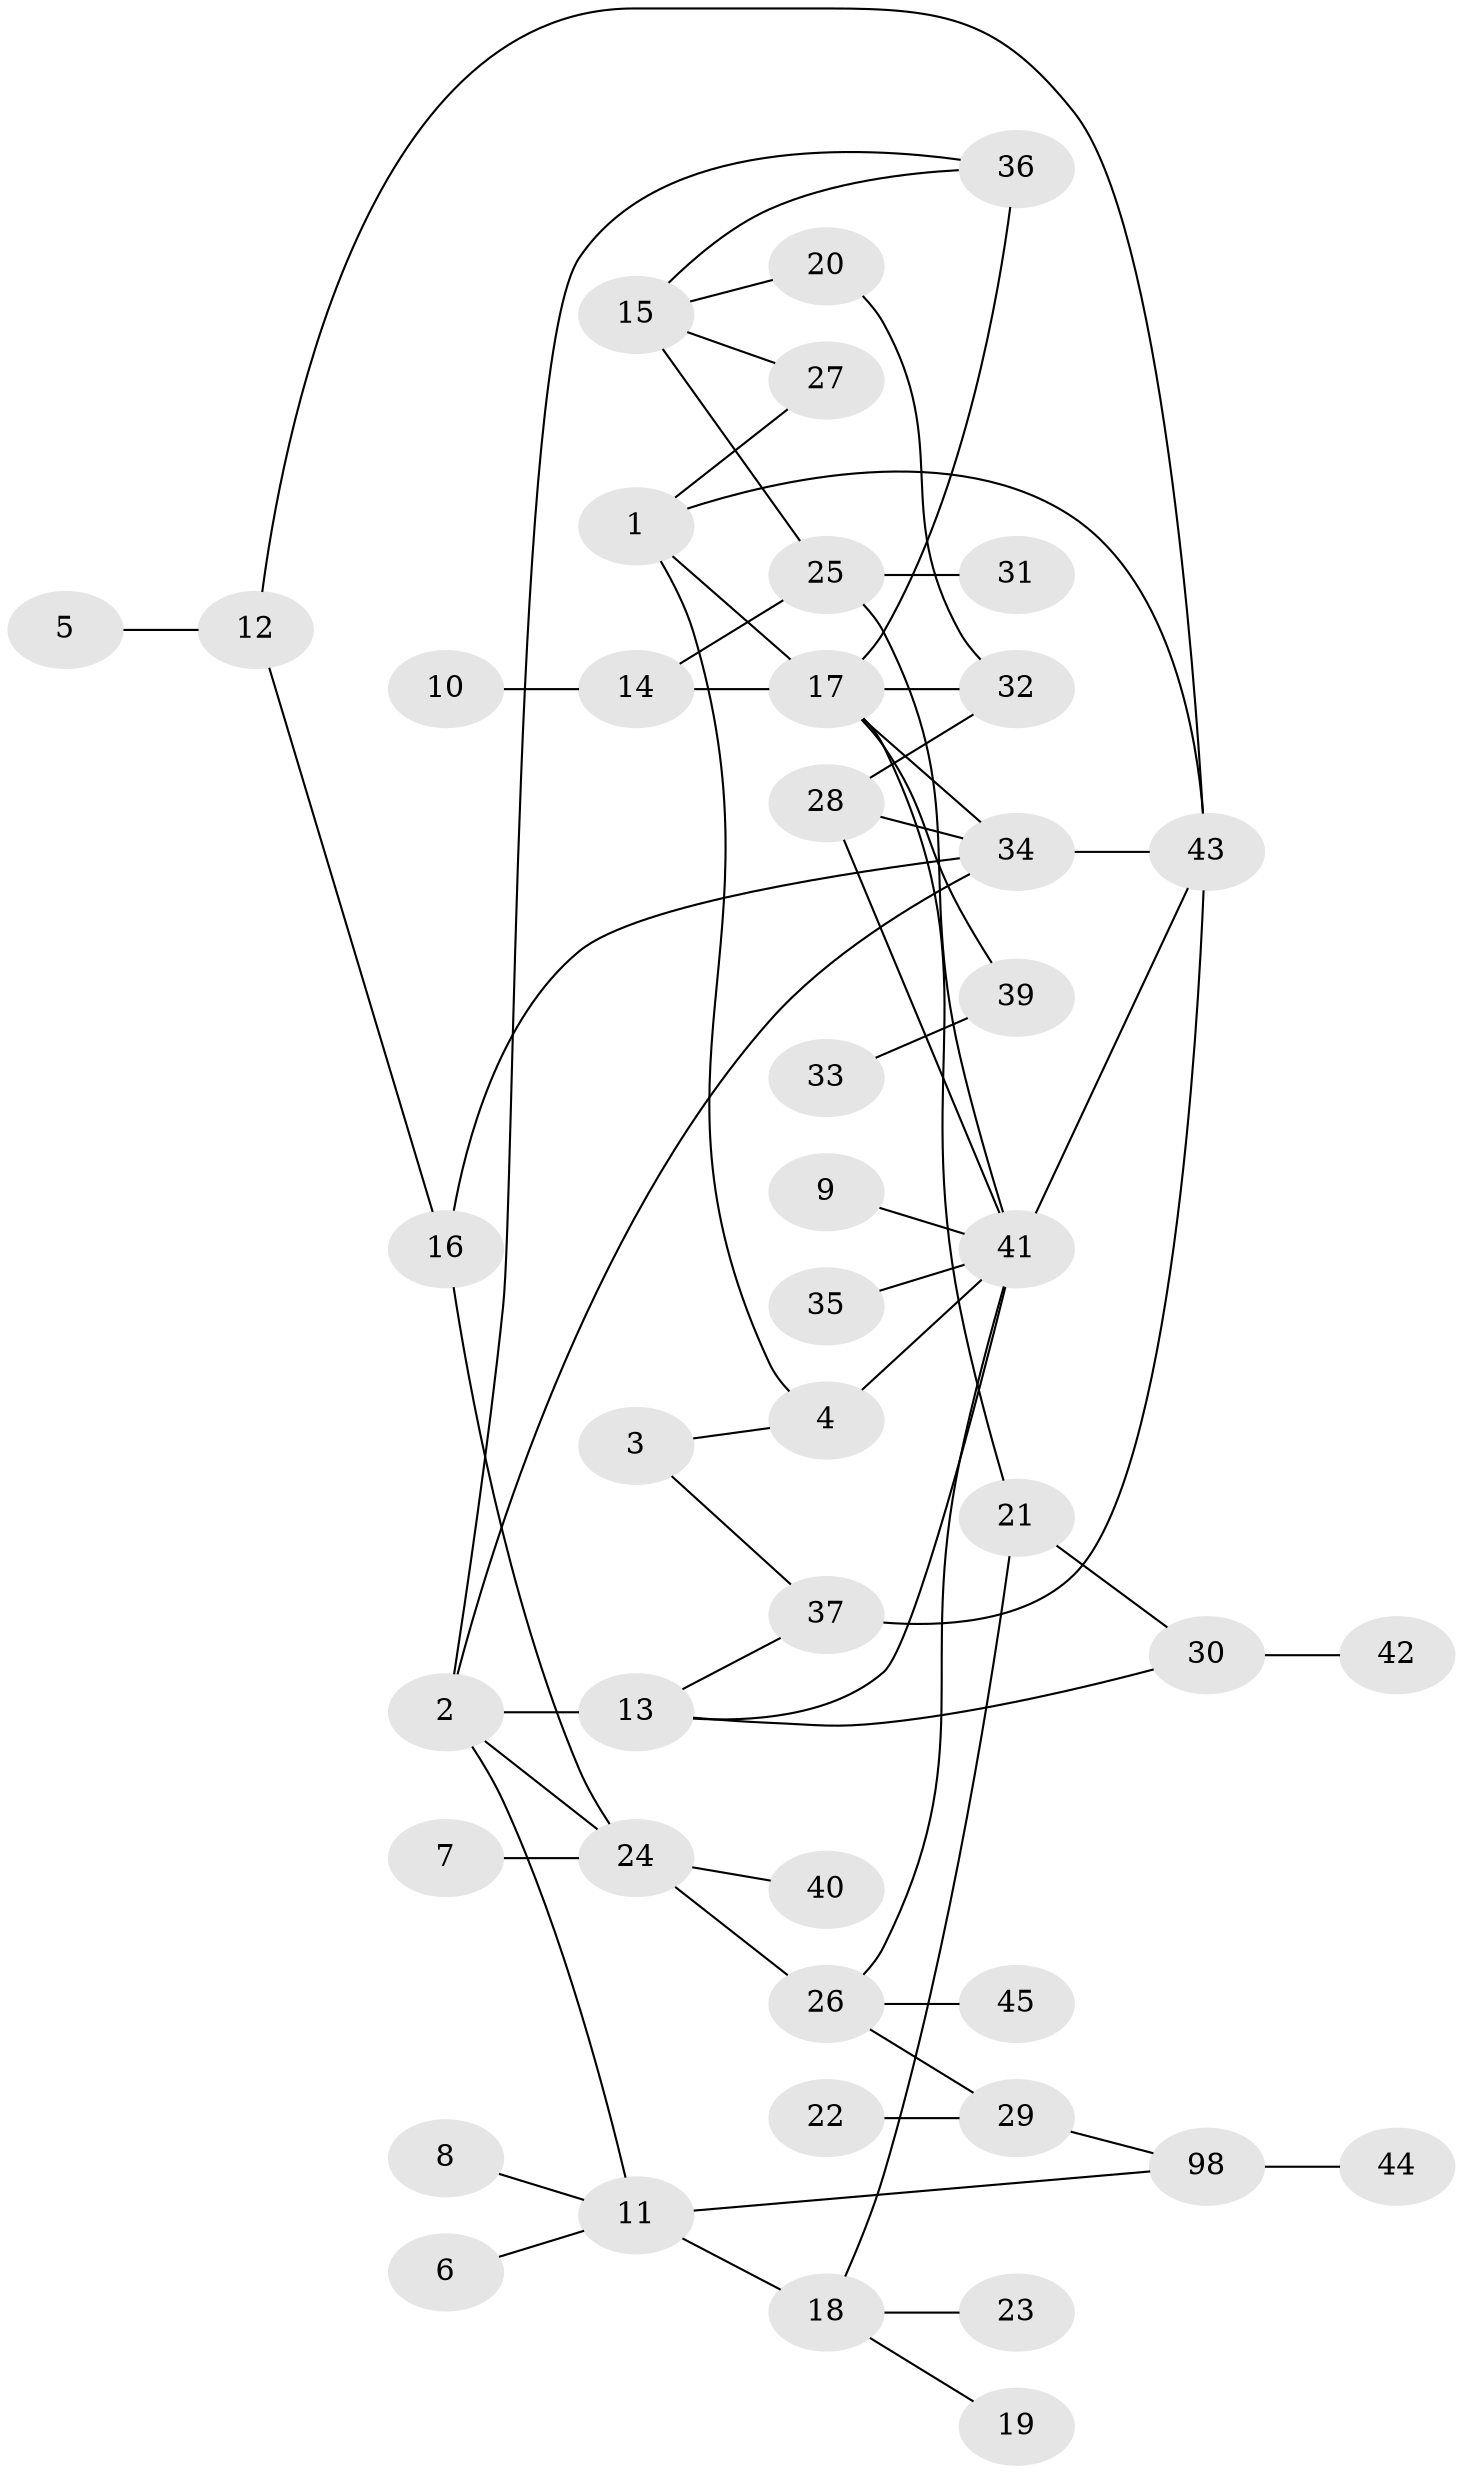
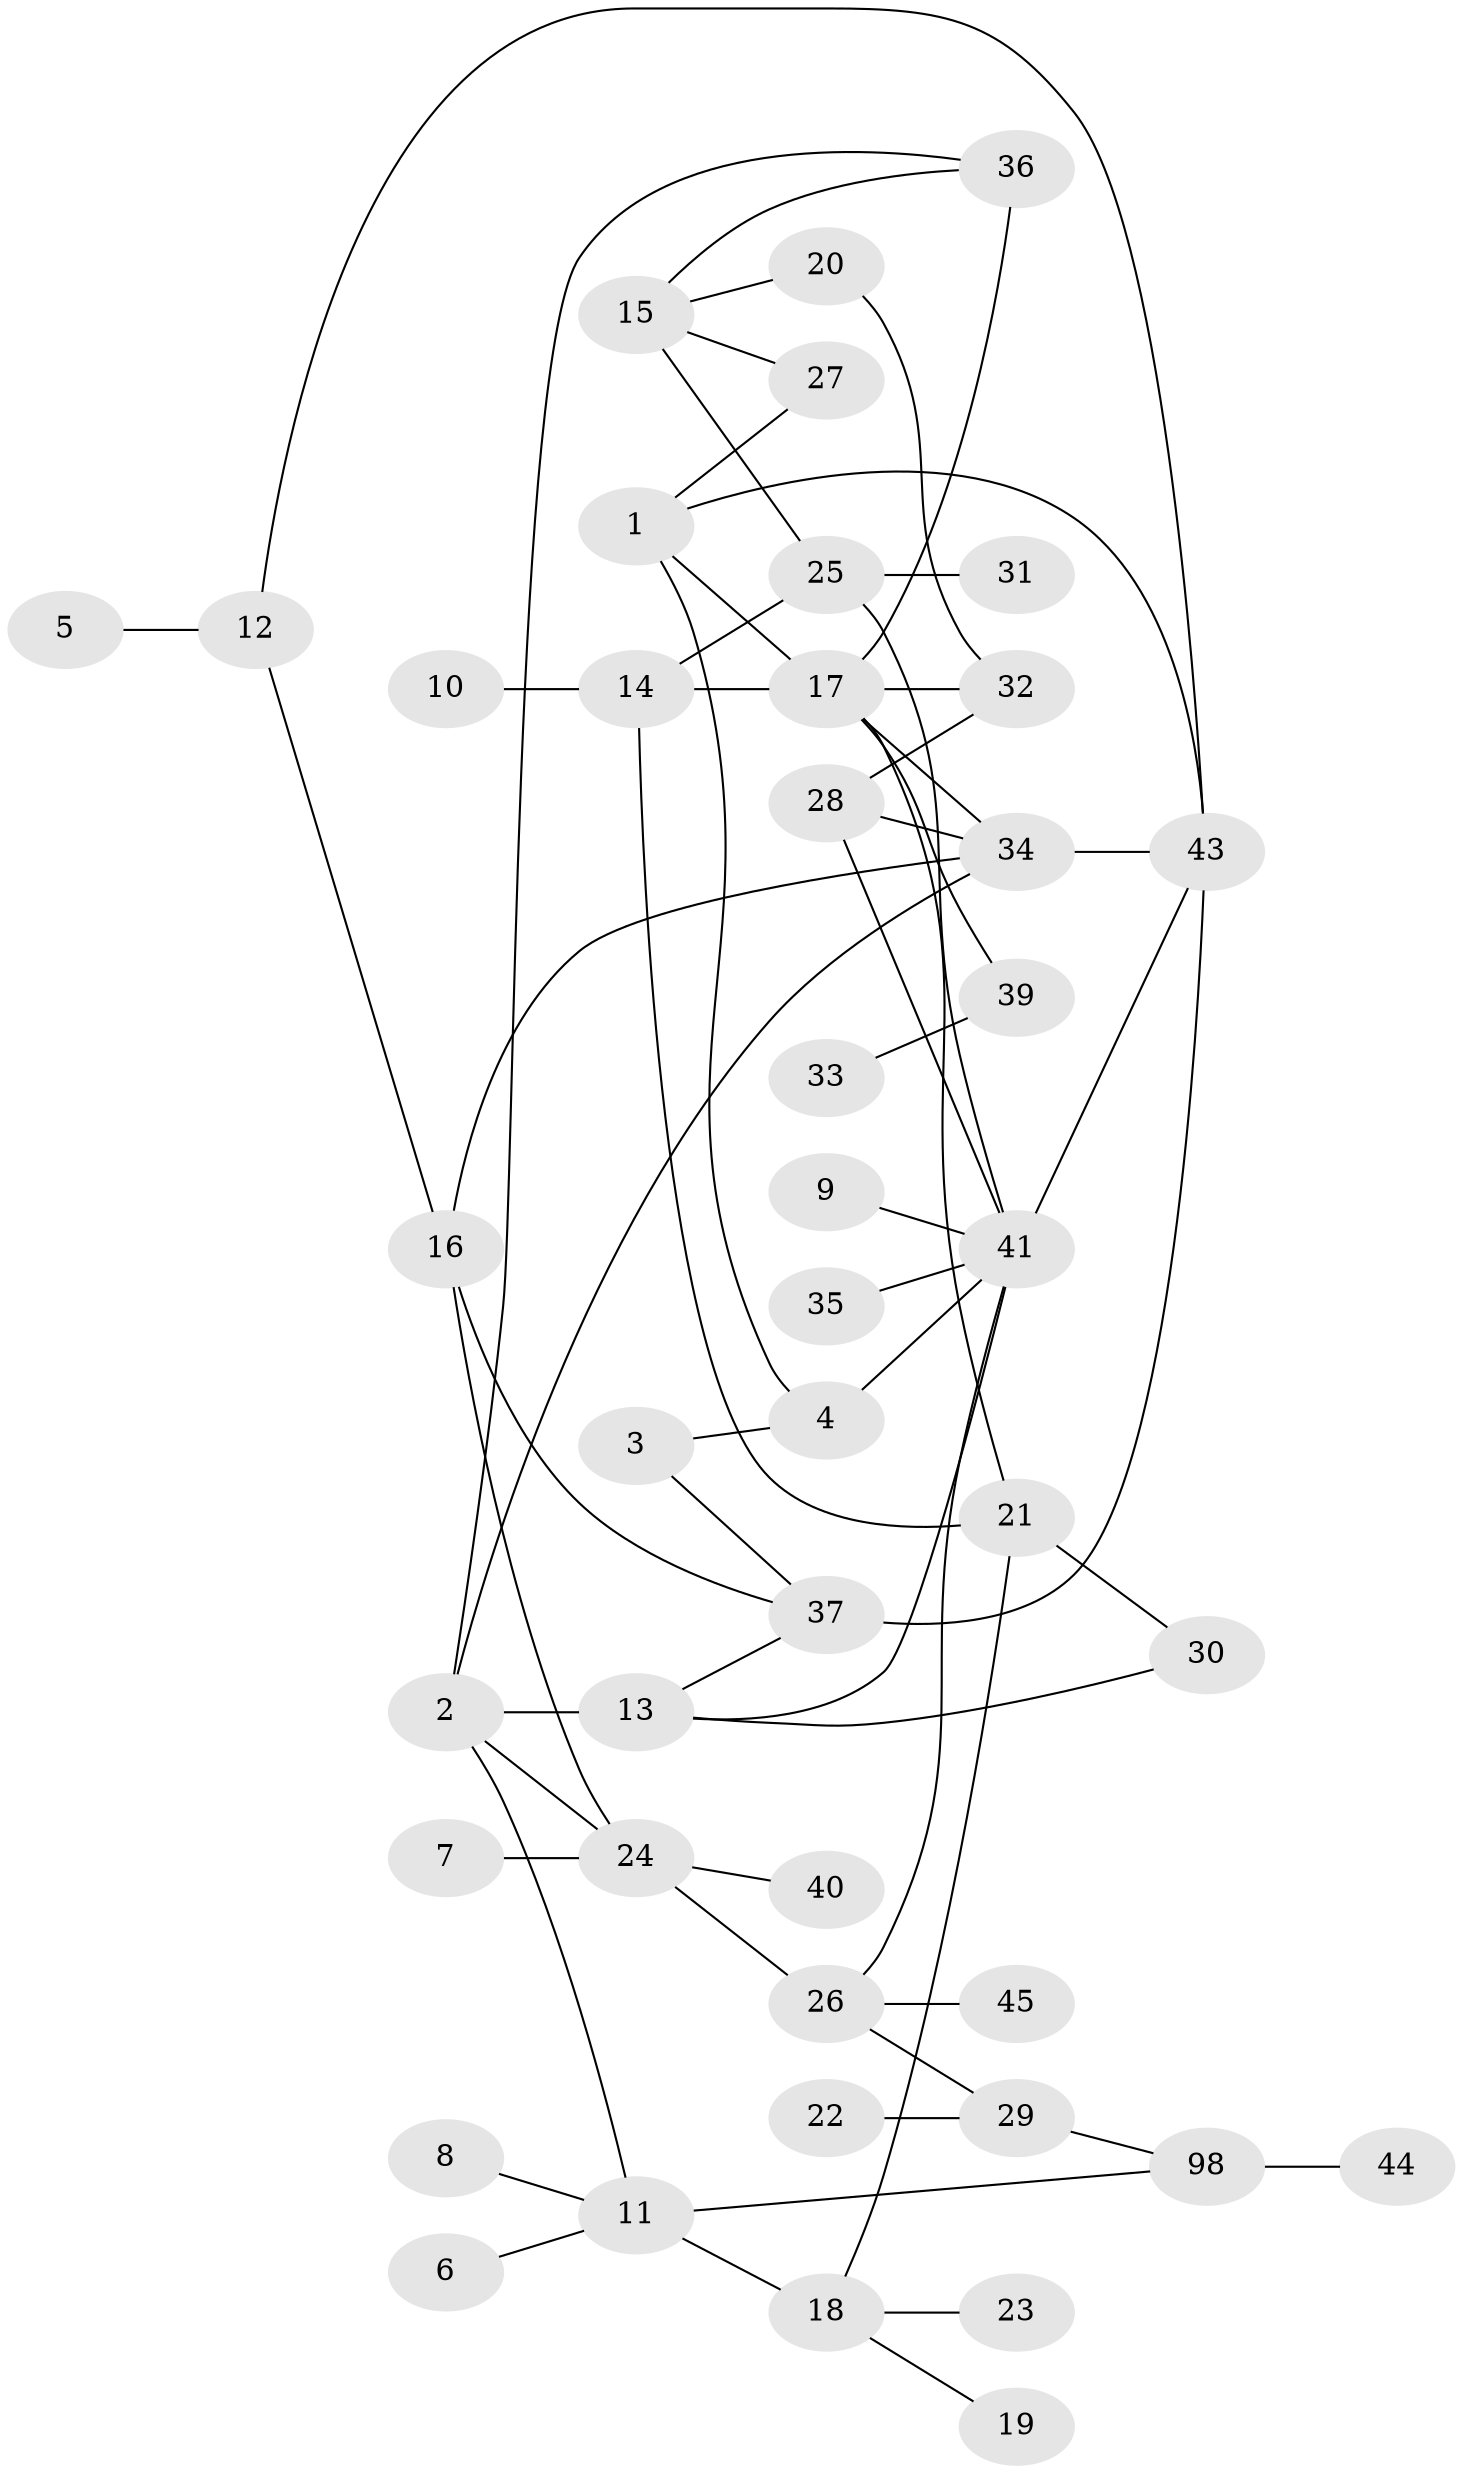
edge "14" -- "21": added
edge "16" -- "37": added
node "42": removed
